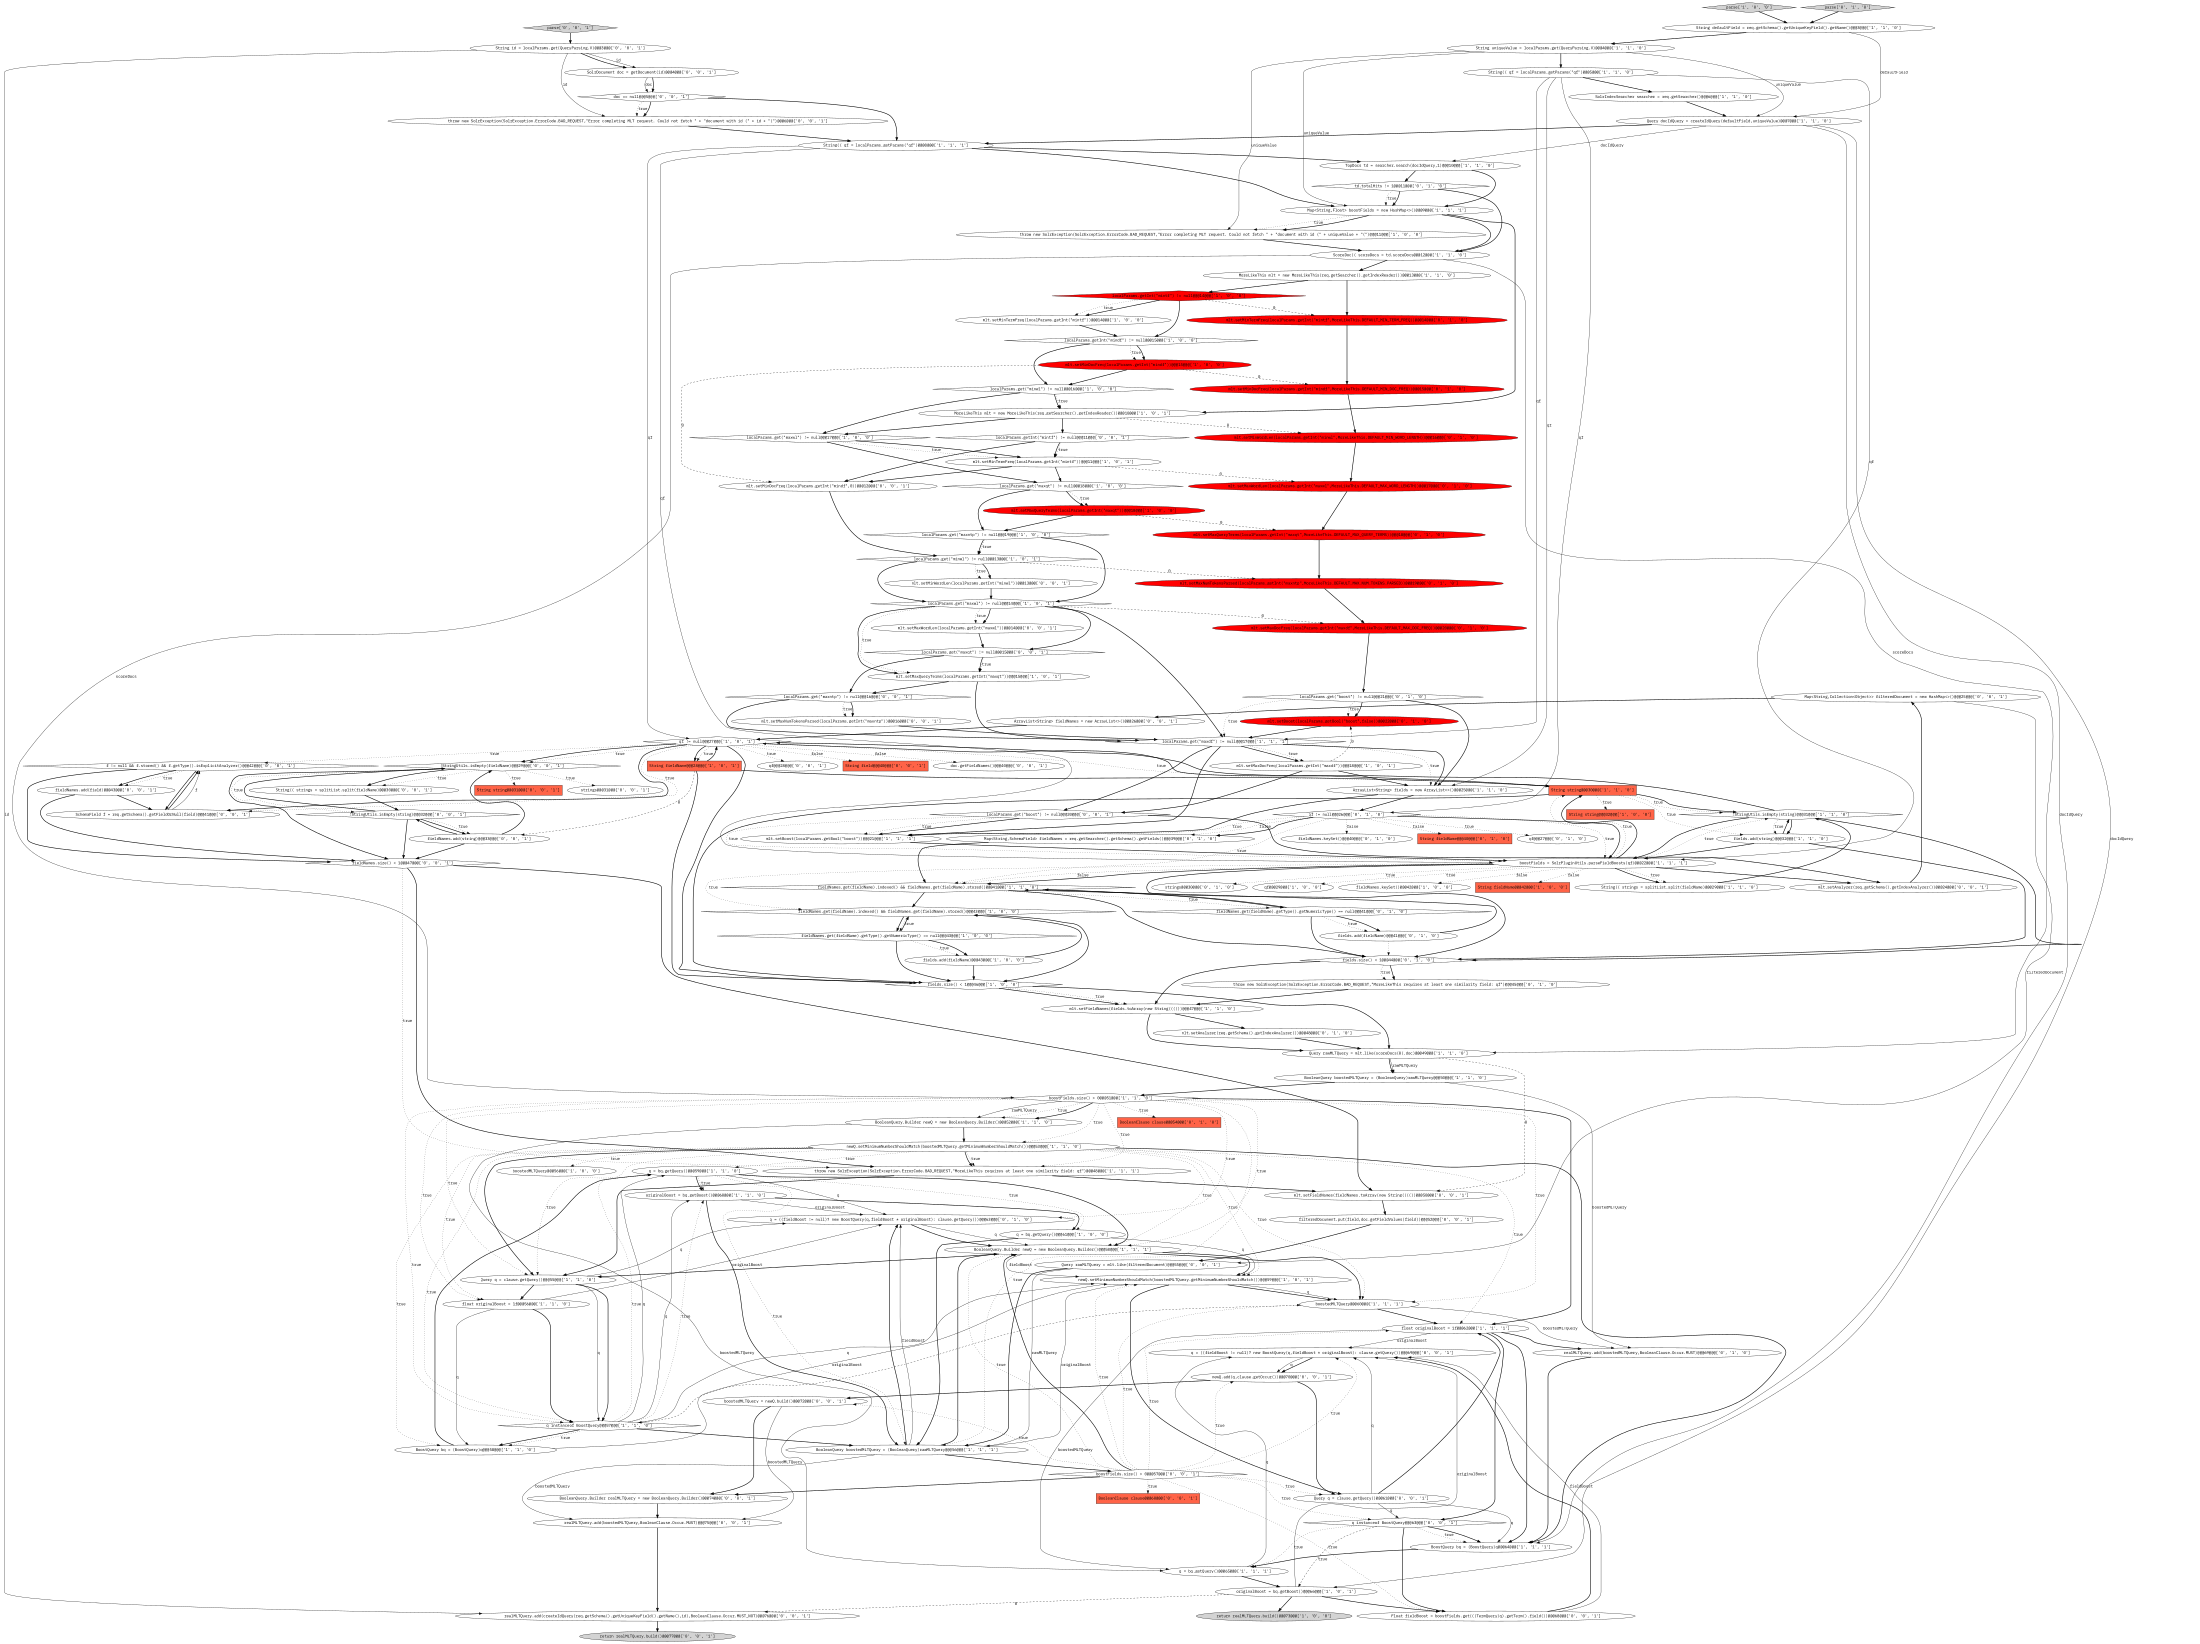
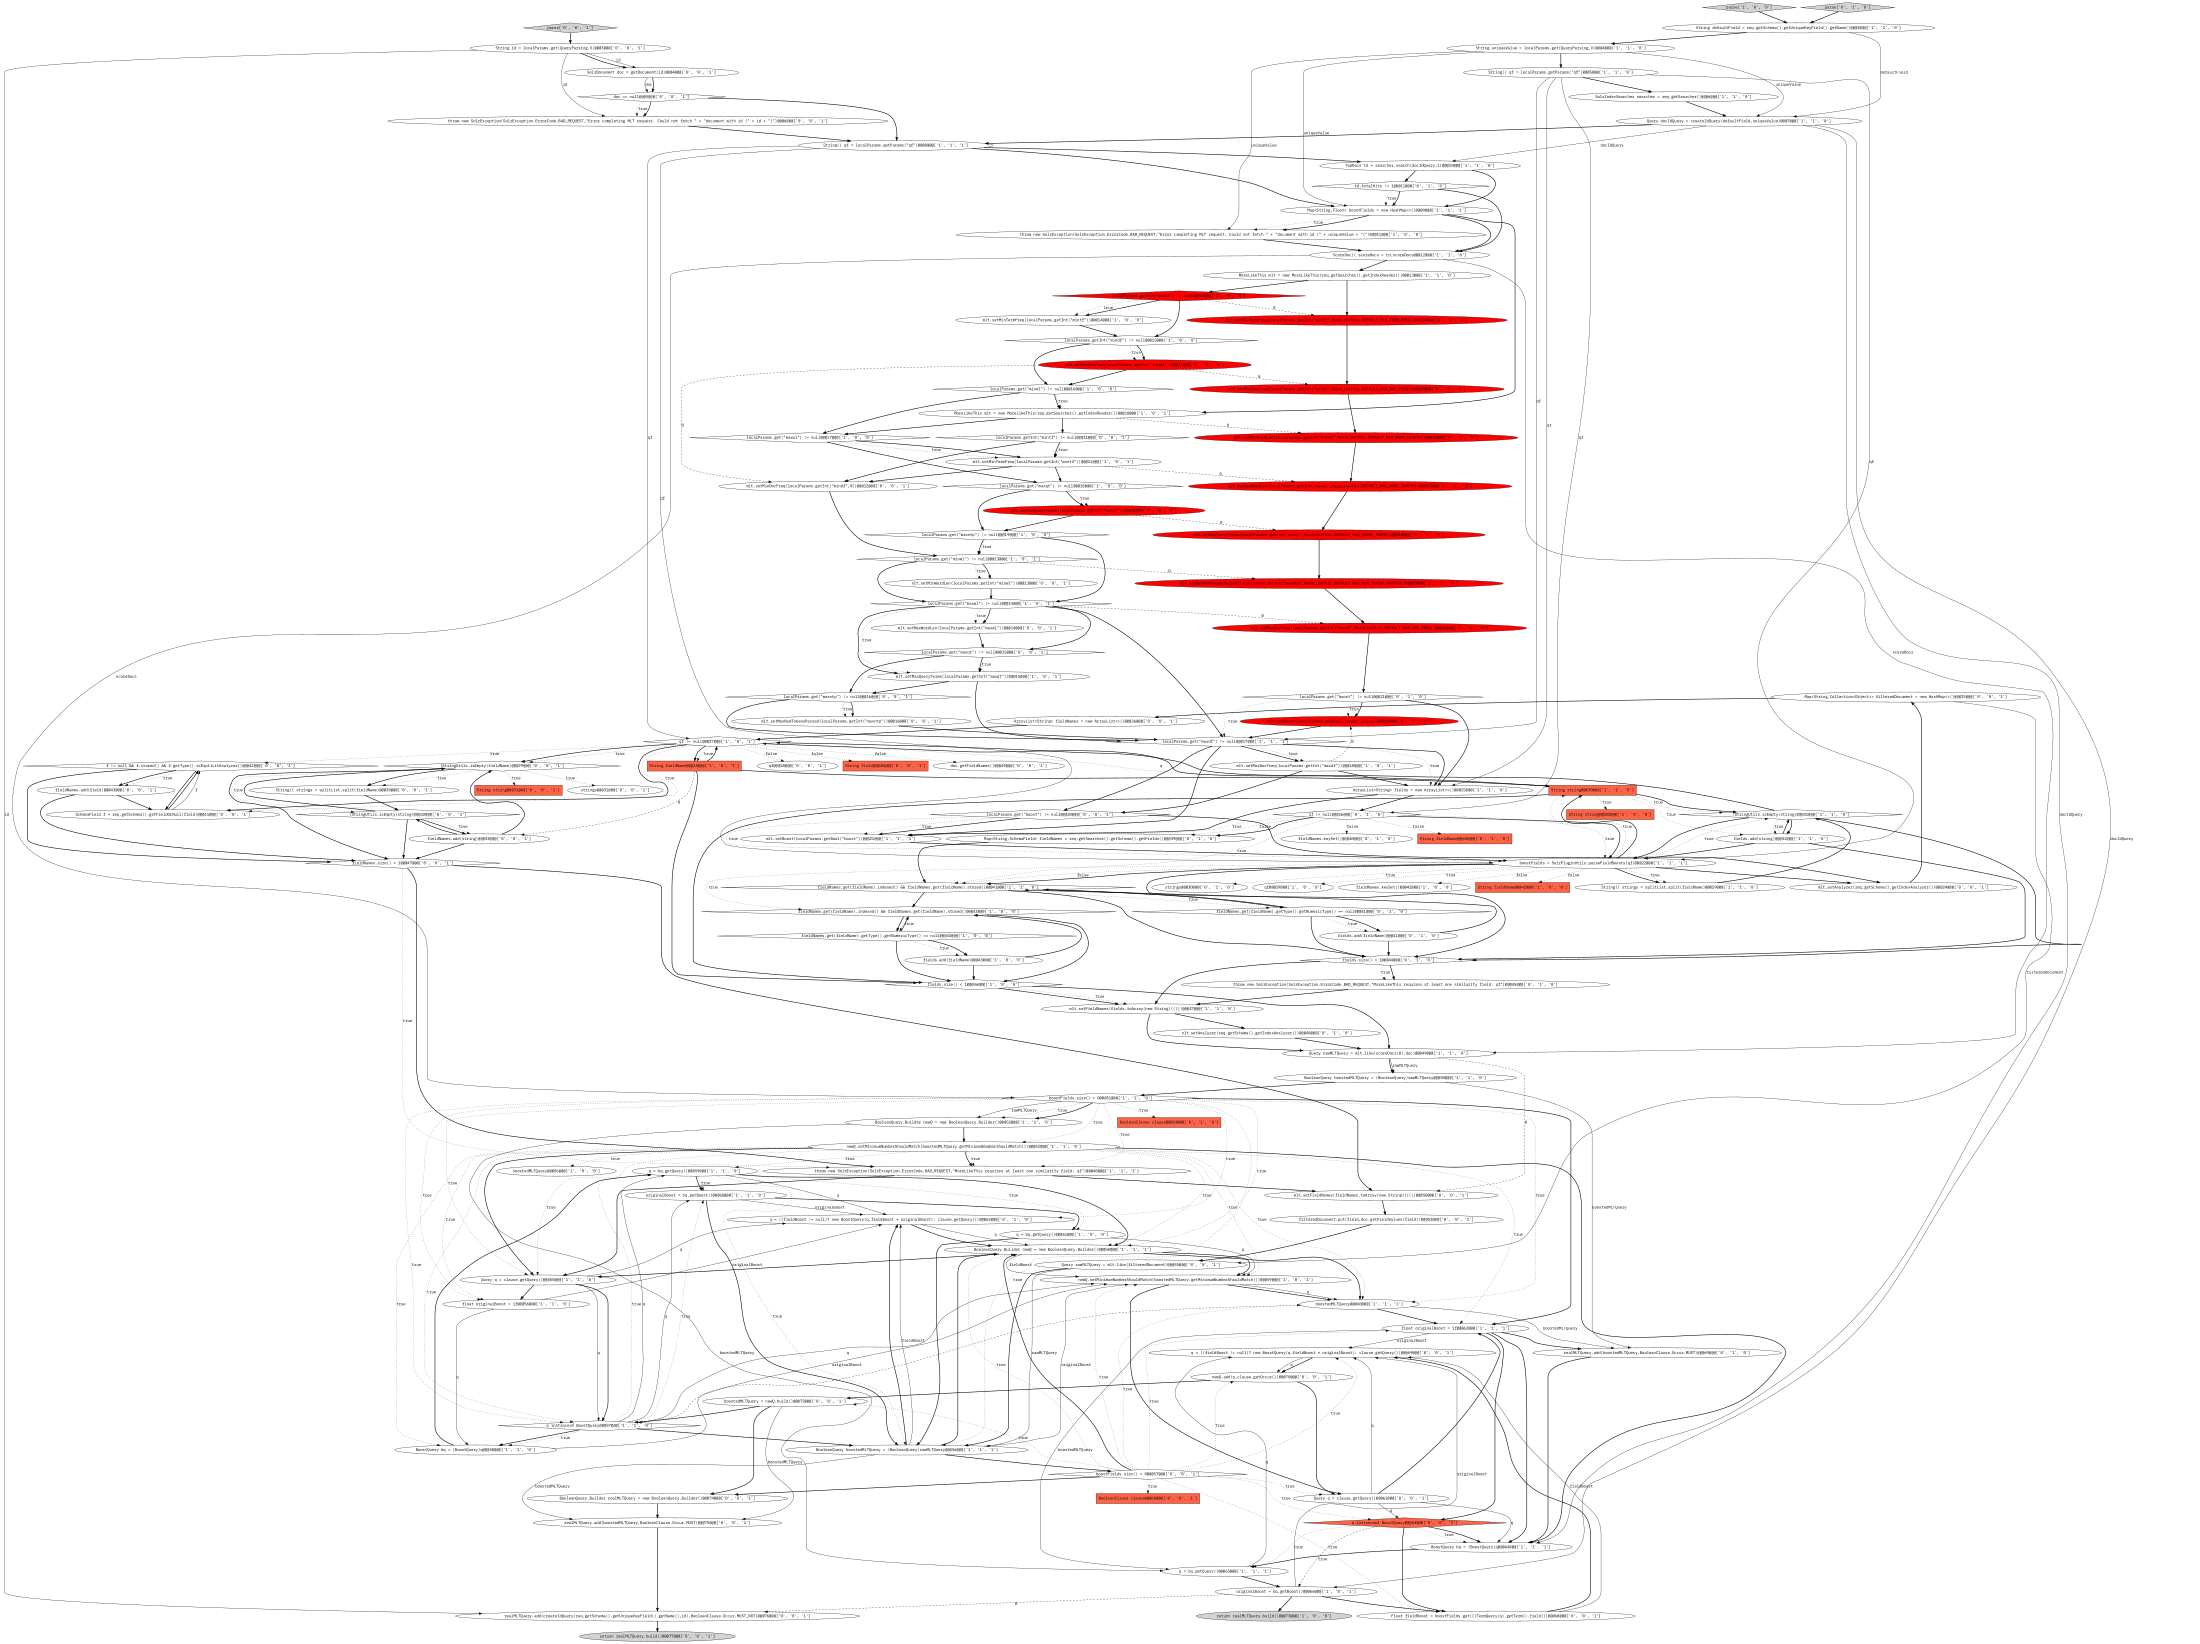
edge "qf != null@@@27@@@['1', '0', '1']" -> "qf@@@28@@@['0', '0', '1']": label "true" -> "false"
edge "String string@@@30@@@['1', '1', '0']" -> "qf != null@@@27@@@['1', '0', '1']": label "true" -> "q"
node "qf@@@27@@@['0', '1', '0']": removed
edge "fields.add(fieldName)@@@41@@@['0', '1', '0']" -> "fields.size() < 1@@@44@@@['0', '1', '0']": style dotted -> bold
edge "qf != null@@@27@@@['1', '0', '1']" -> "fields.size() < 1@@@46@@@['1', '0', '0']": removed
edge "float originalBoost = 1f@@@56@@@['1', '1', '0']" -> "q instanceof BoostQuery@@@57@@@['1', '1', '0']": now "boostedMLTQuery = newQ.build()@@@72@@@['0', '0', '1']" -> "q instanceof BoostQuery@@@57@@@['1', '1', '0']"
node "q instanceof BoostQuery@@@63@@@['0', '0', '1']": fillcolor white -> tomato
